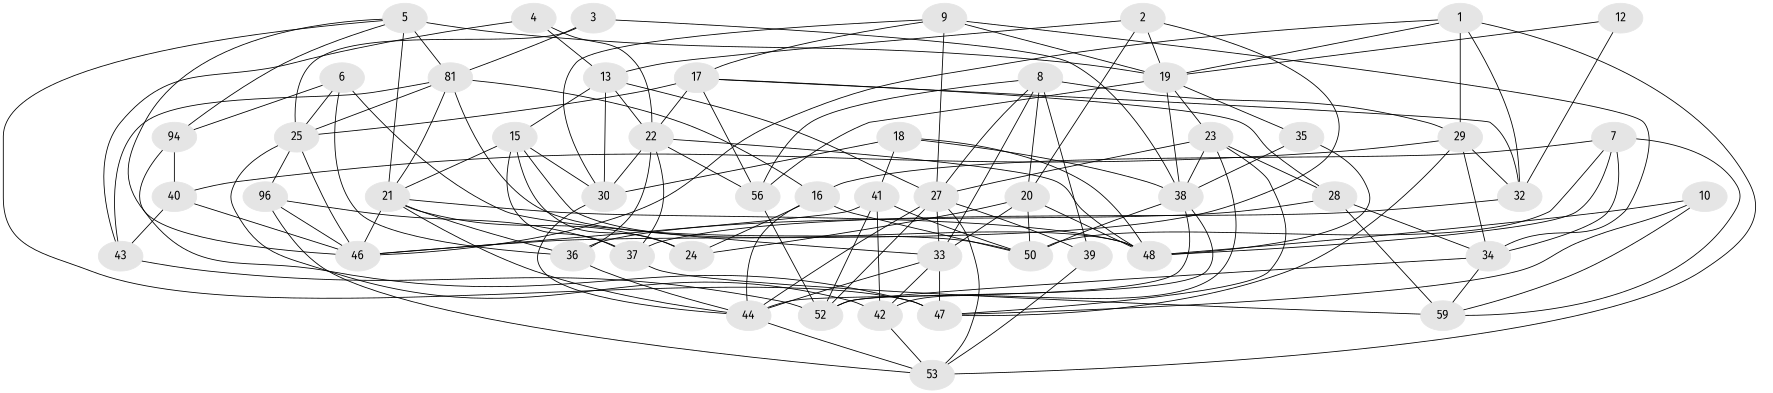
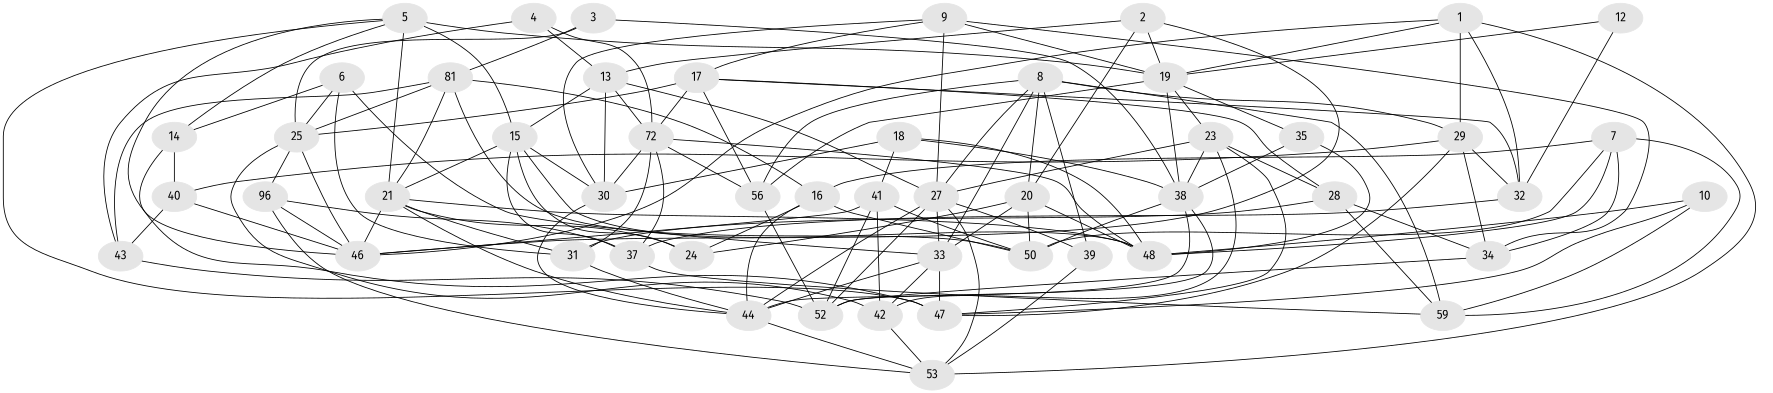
edge "5" -- "81": now "5" -- "15"
node "94": label "94" -> "14"
node "22": label "22" -> "72"
node "36": label "36" -> "31"
edge "34" -- "59": now "8" -- "59"
